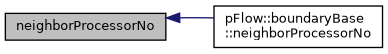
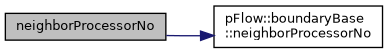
edge "pFlow::boundaryBase ::neighborProcessorNo" -> "neighborProcessorNo": reversed
